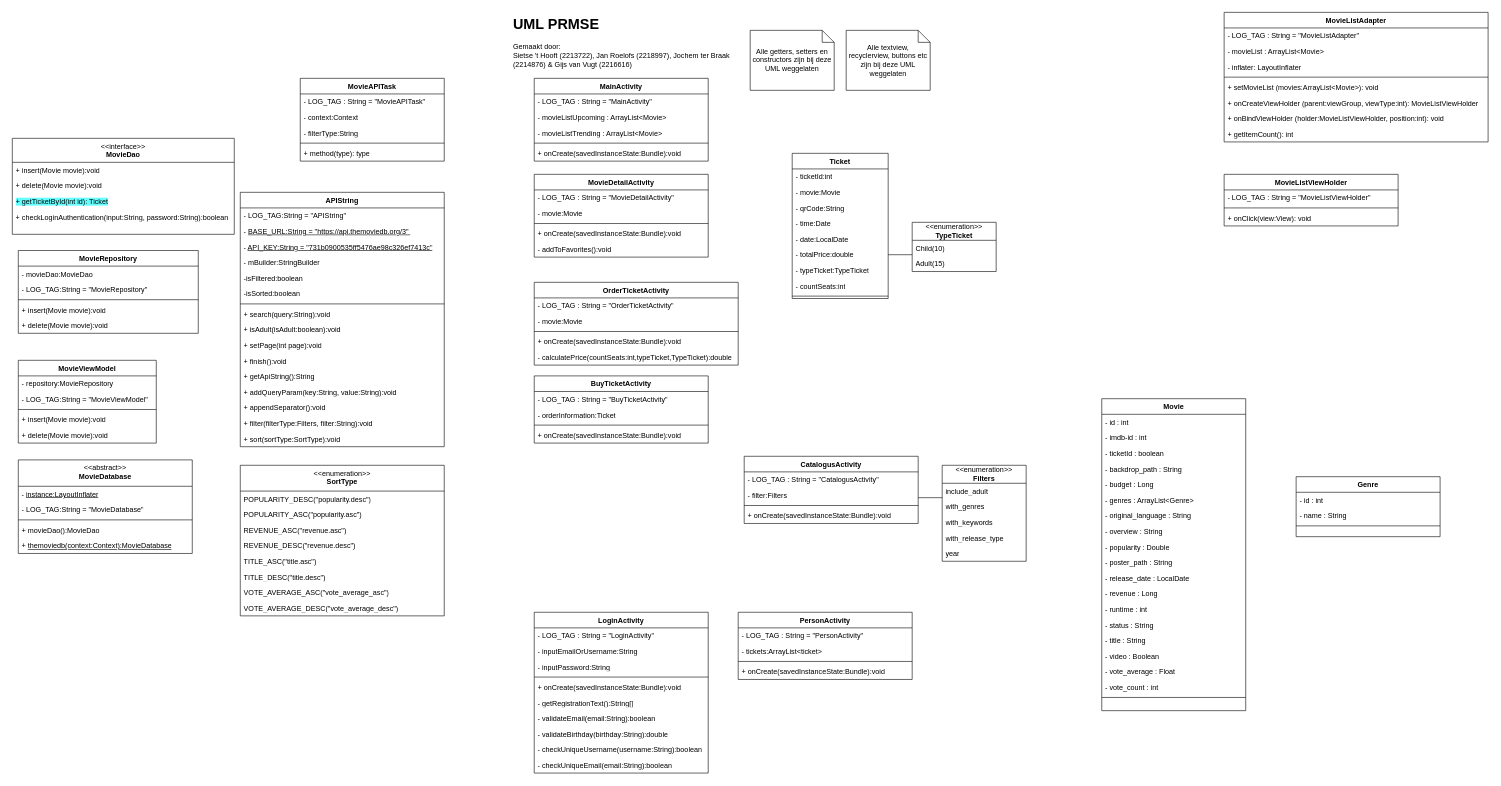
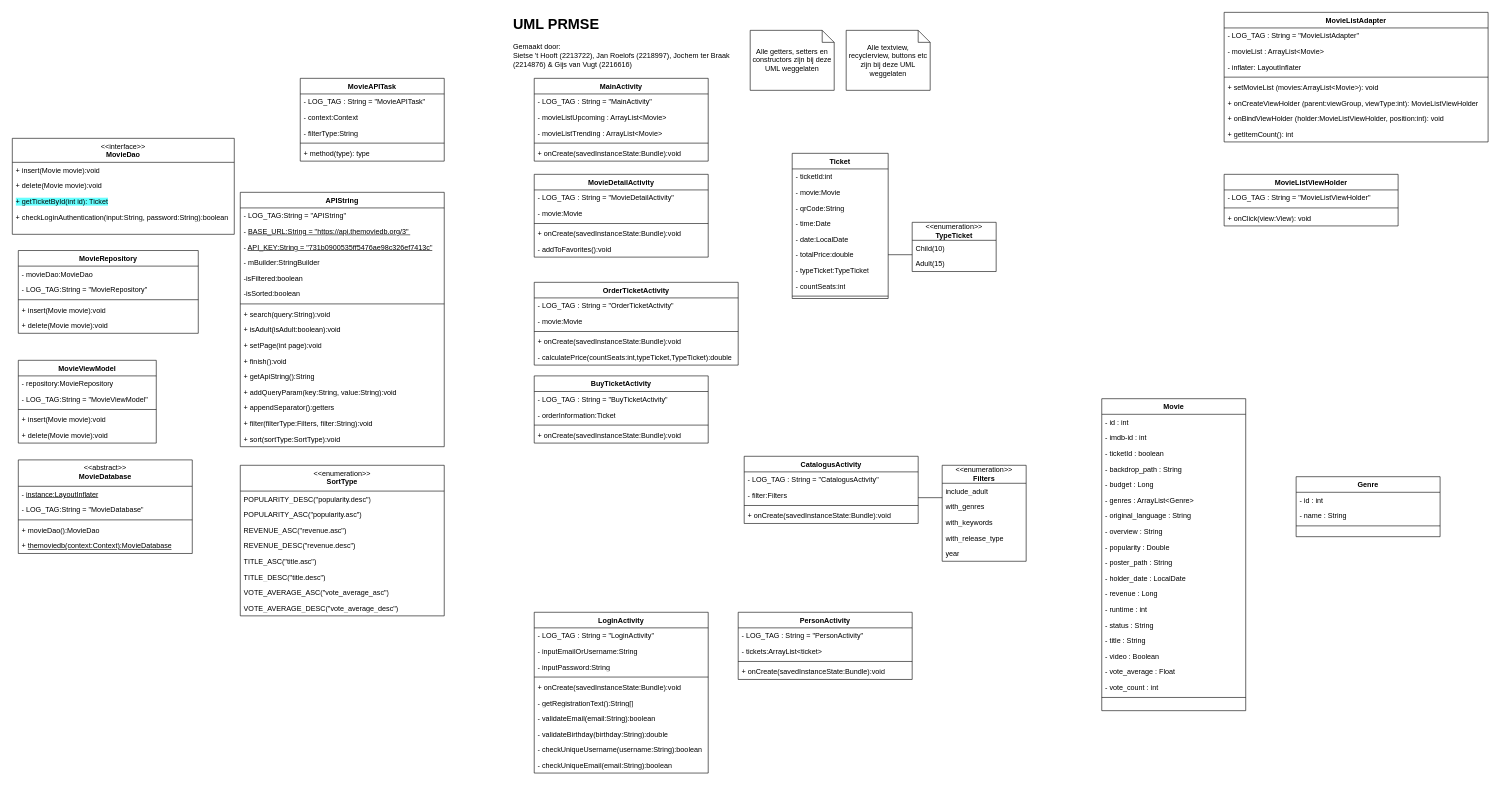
node "+ appendSeparator():void": label "+ appendSeparator():void" -> "+ appendSeparator():getters"
node "- release_date : LocalDate": label "- release_date : LocalDate" -> "- holder_date : LocalDate"
